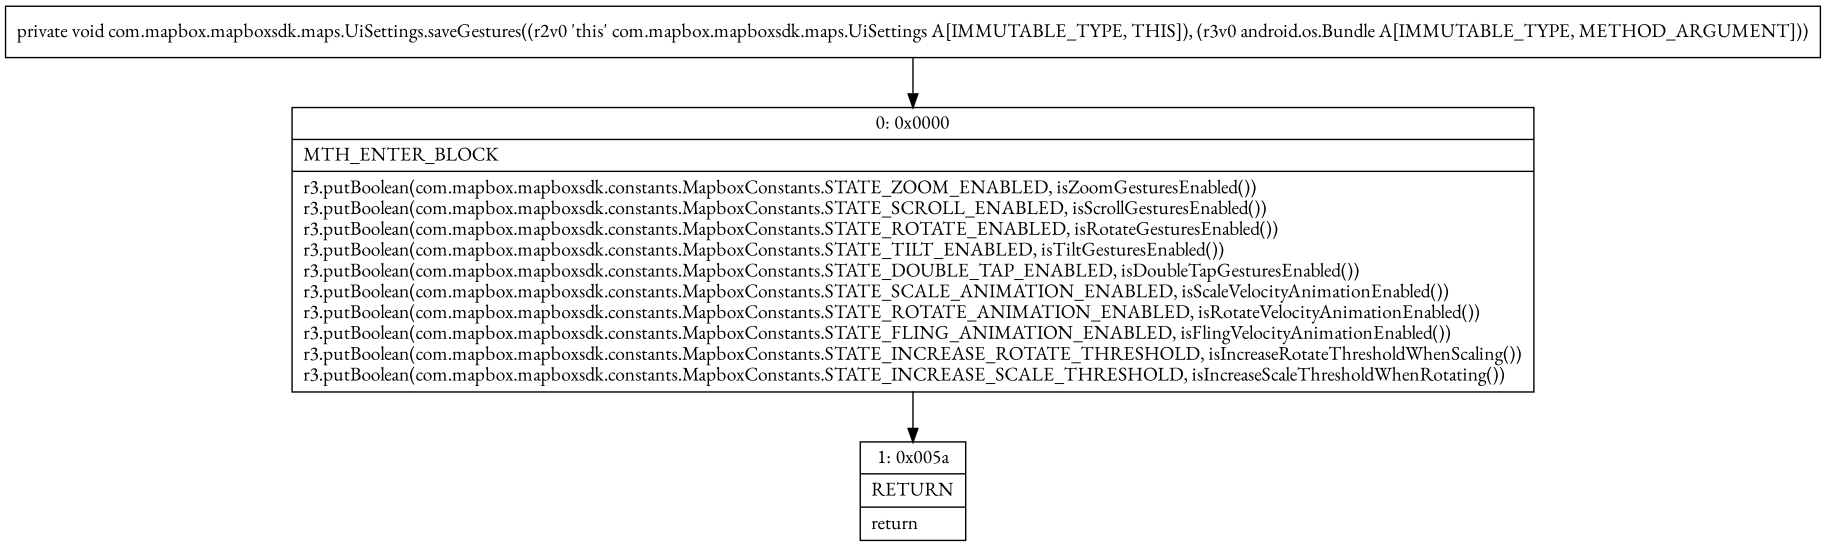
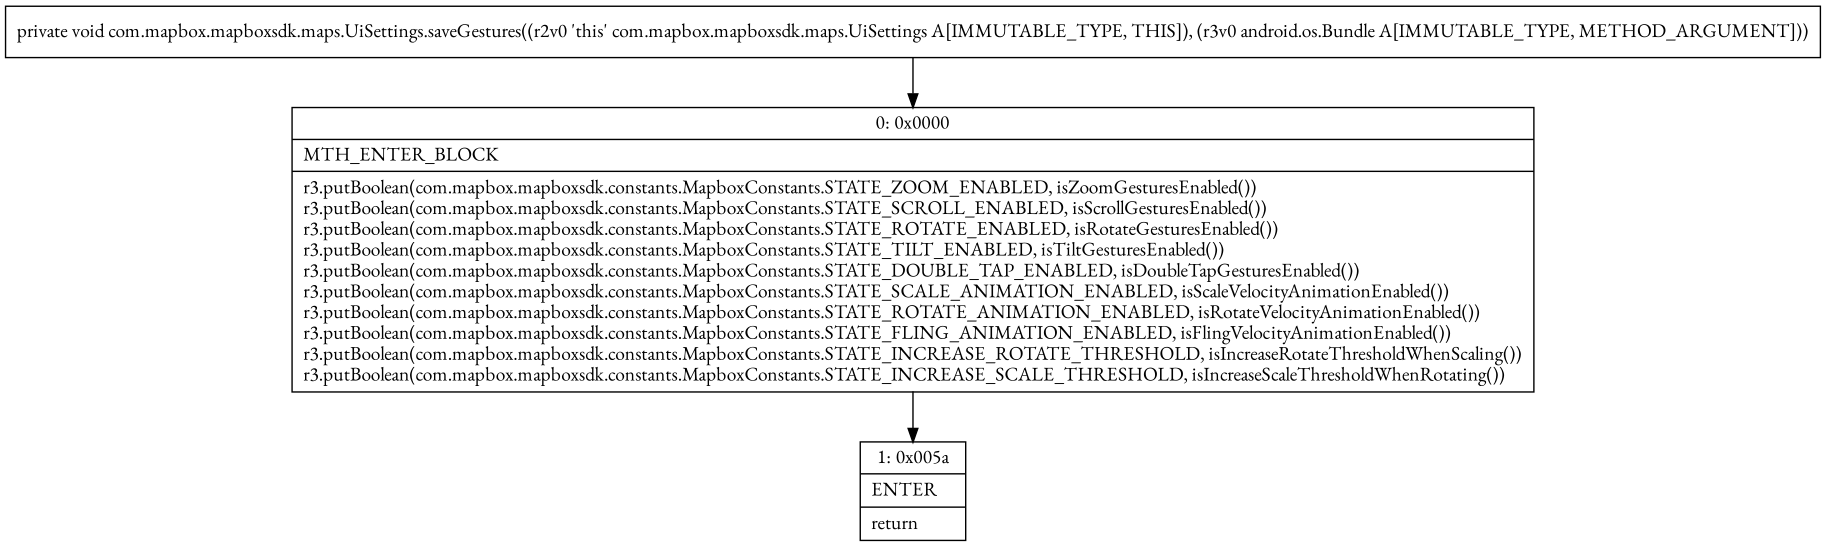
node "1: 0x005a": text "RETURN" -> "ENTER"
